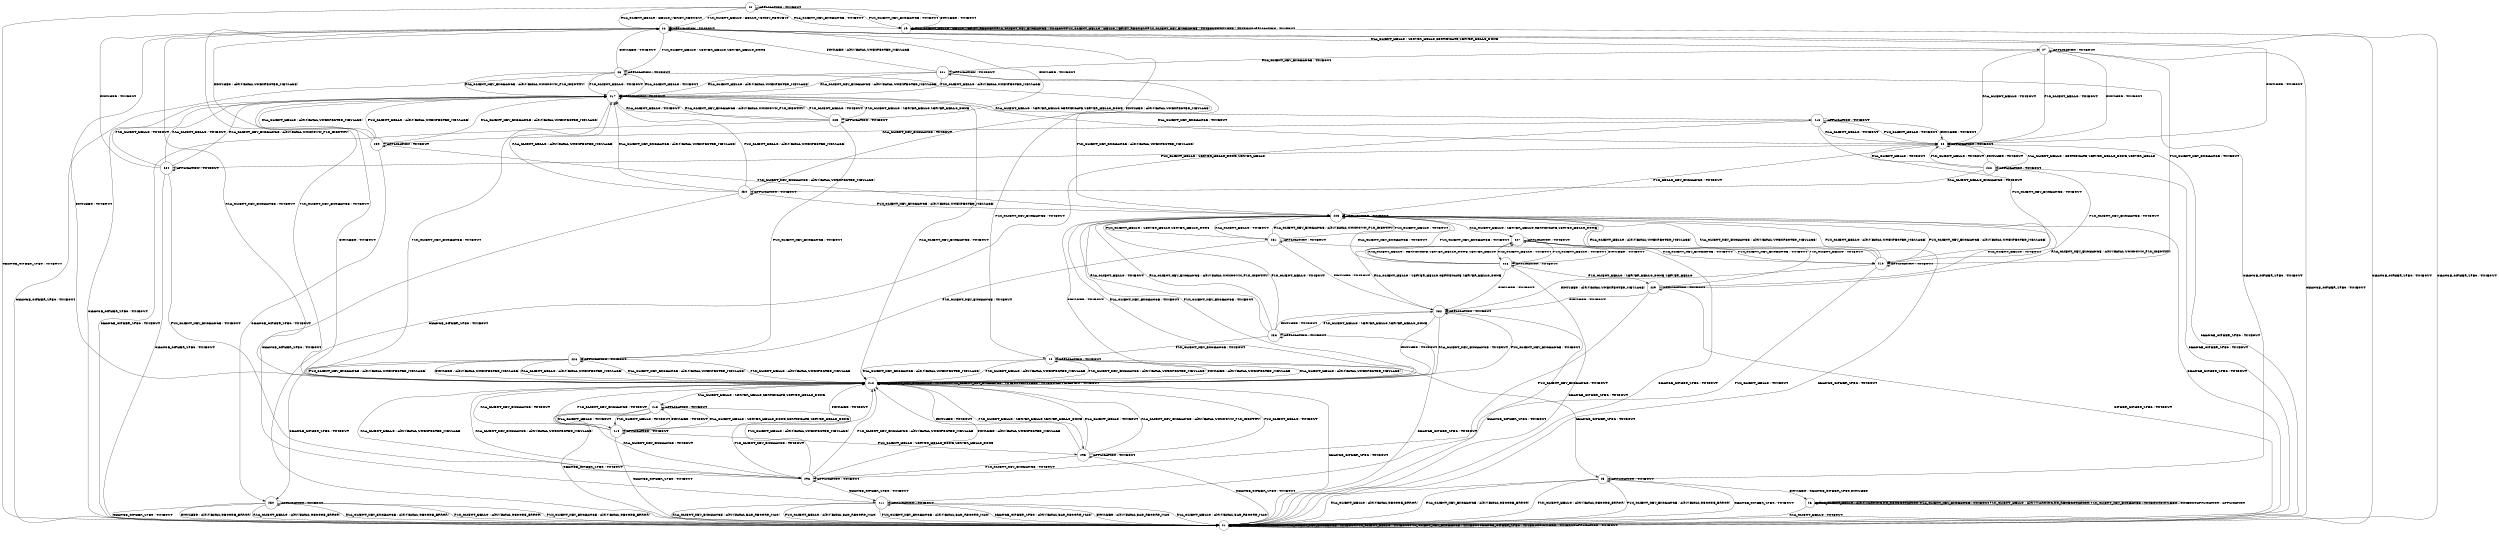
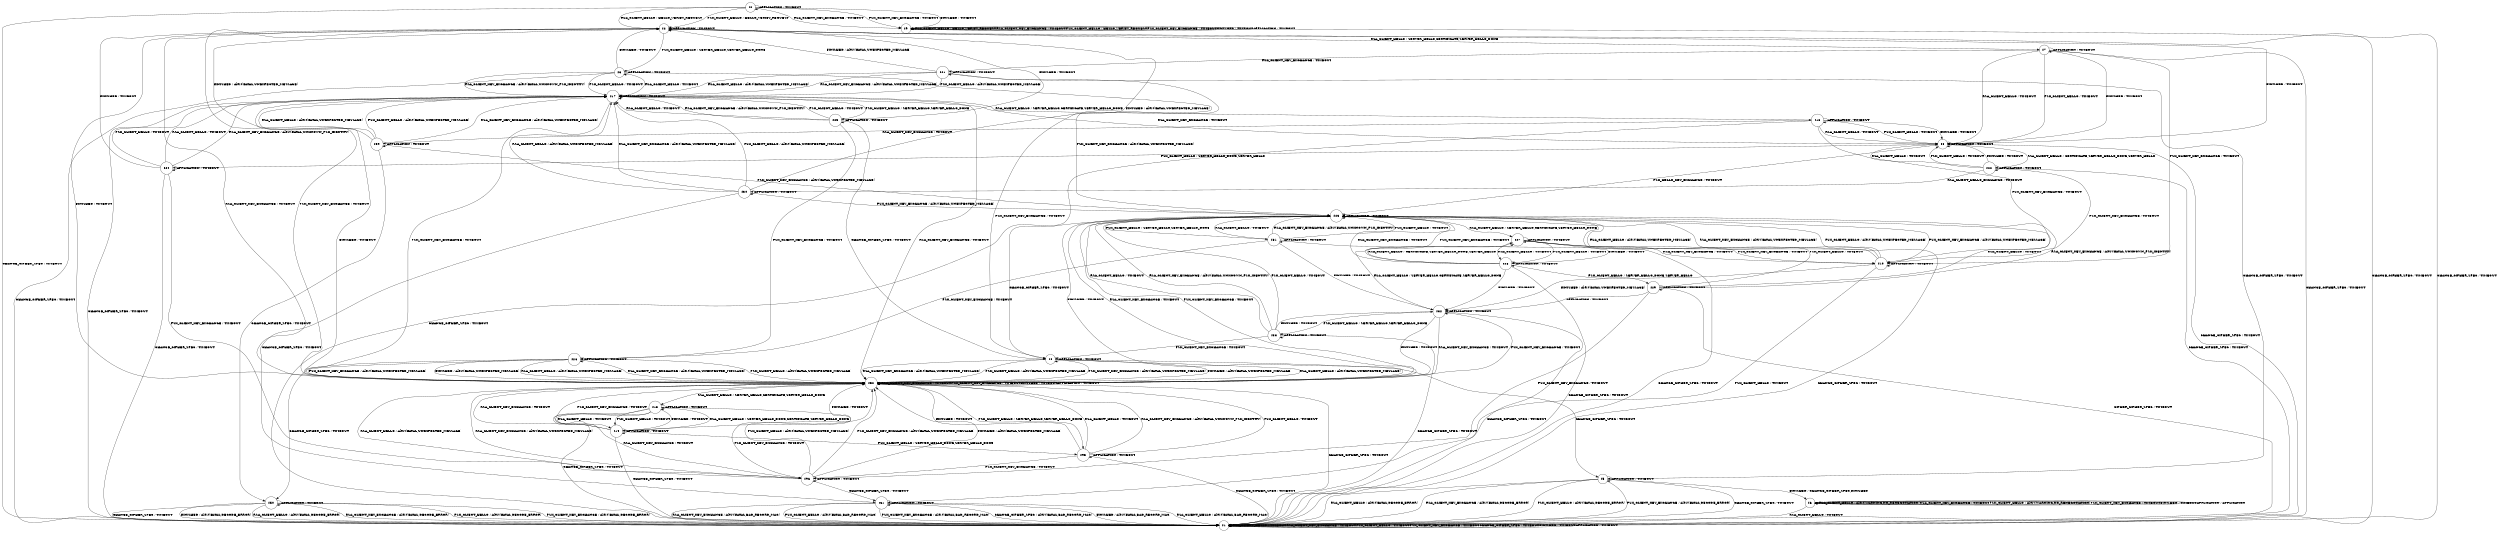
edge "s29" -> "s32": label "FINISHED / TIMEOUT" -> "APPLICATION / TIMEOUT"
node "s12": label "s12" -> "s52"
edge "s23" -> "s1": now "s23" -> "s4"
edge "s25" -> "s1": now "s25" -> "s4"
node "s11": label "s11" -> "s51"
